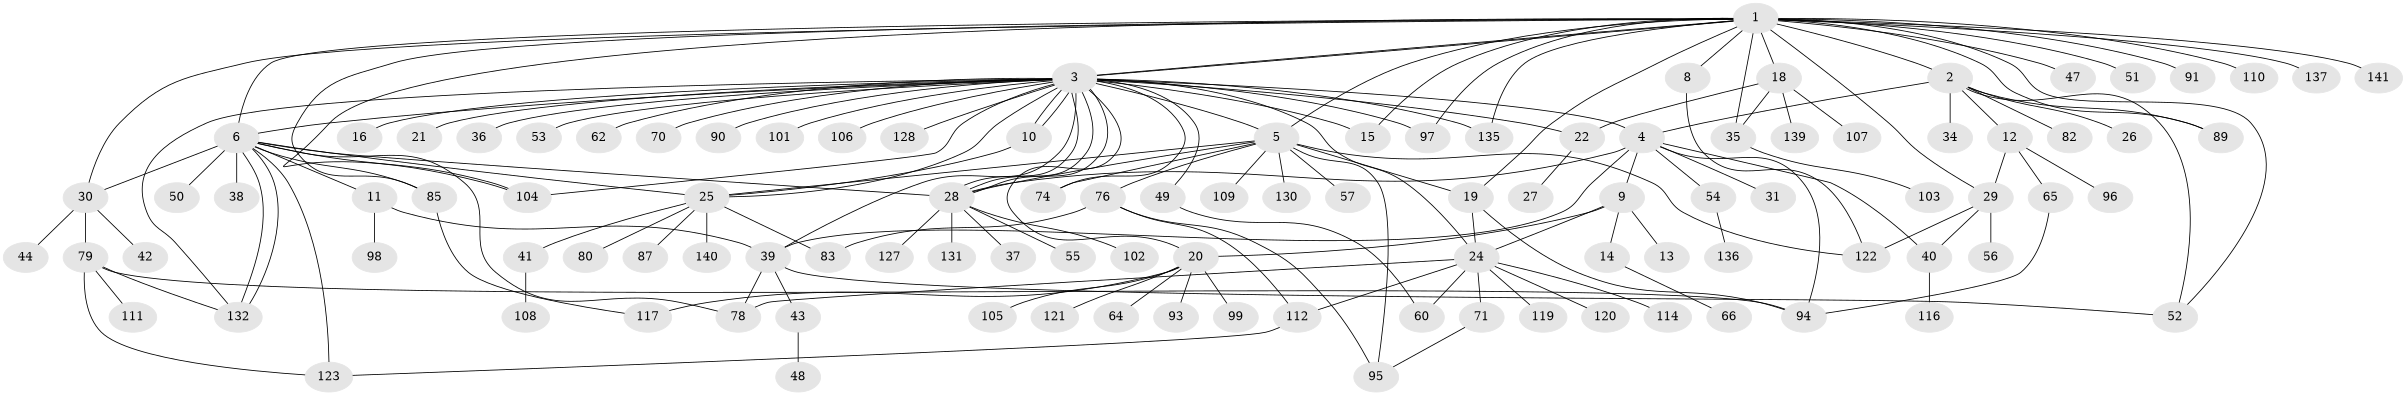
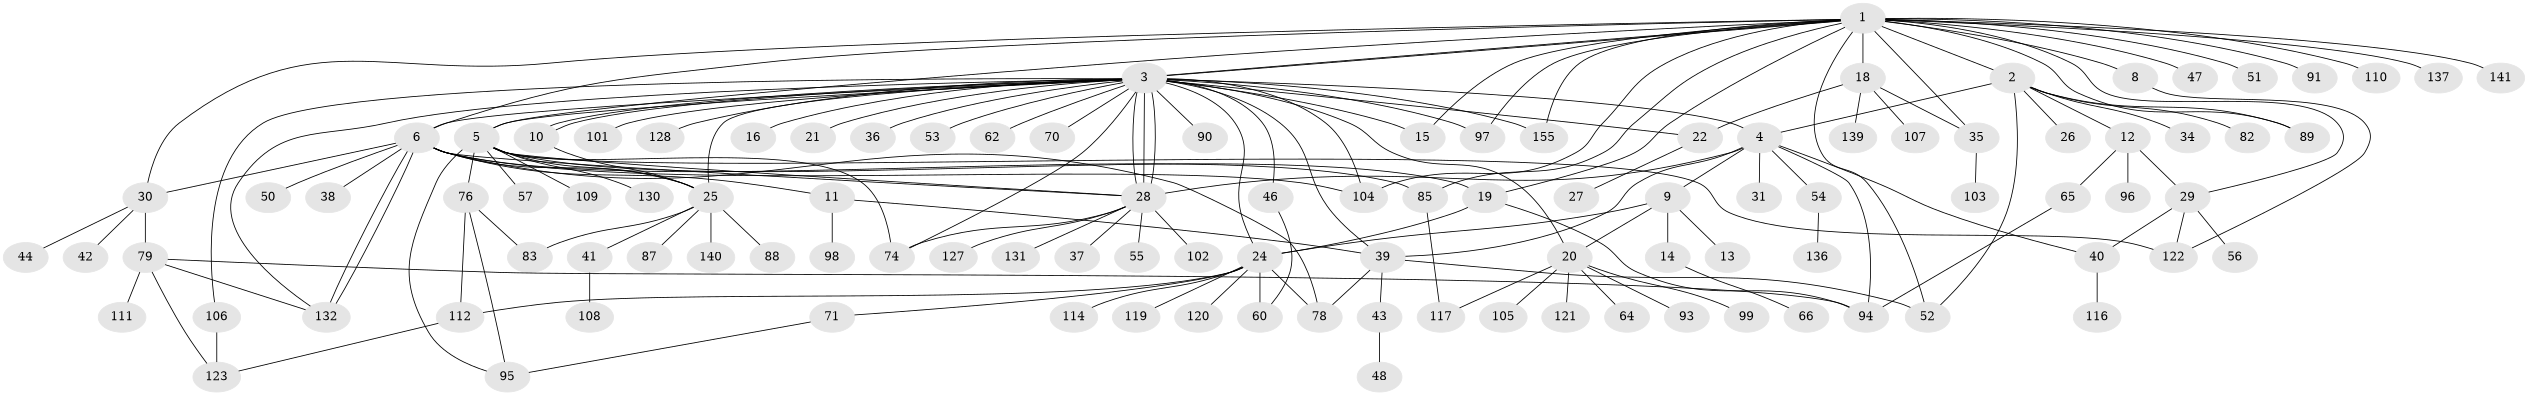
node "135": label "135" -> "155"
node "49": label "49" -> "46"
edge "28" -- "74": added
edge "6" -- "123": now "106" -- "123"
node "80": label "80" -> "88"
